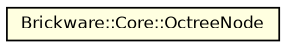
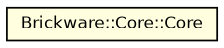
node "Brickware::Core::OctreeNode": label "Brickware::Core::OctreeNode" -> "Brickware::Core::Core"
